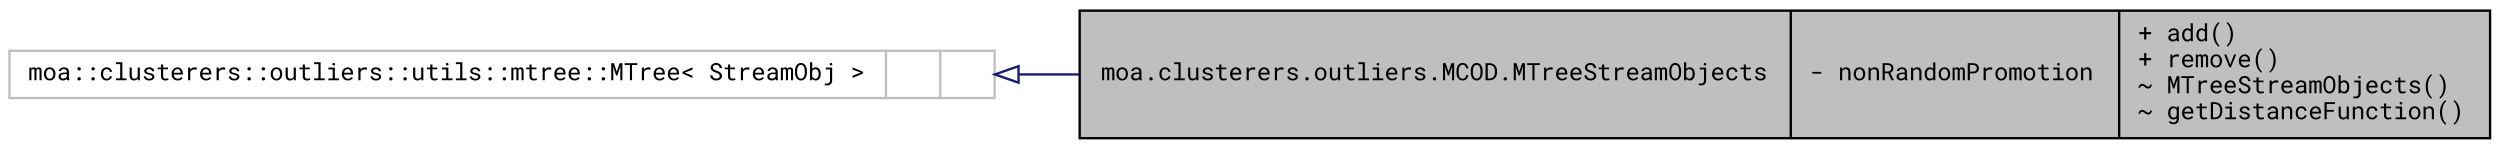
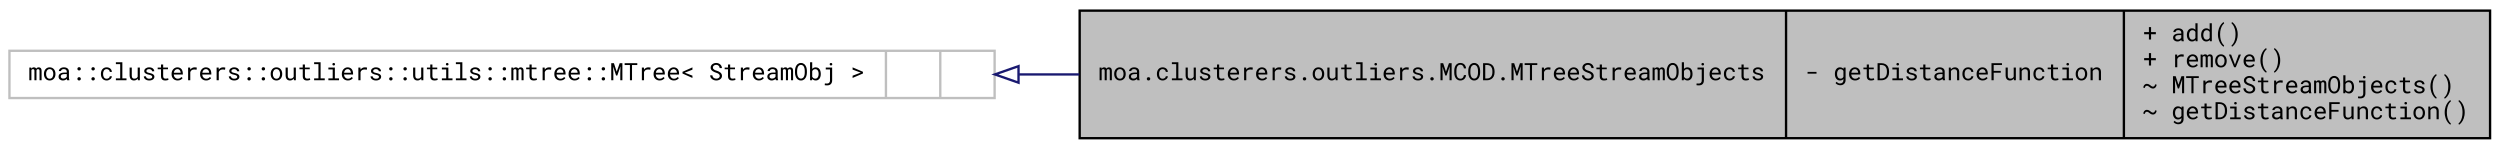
node "moa.clusterers.outliers.MCOD.MTreeStreamObjects": text "- nonRandomPromotion" -> "- getDistanceFunction"
